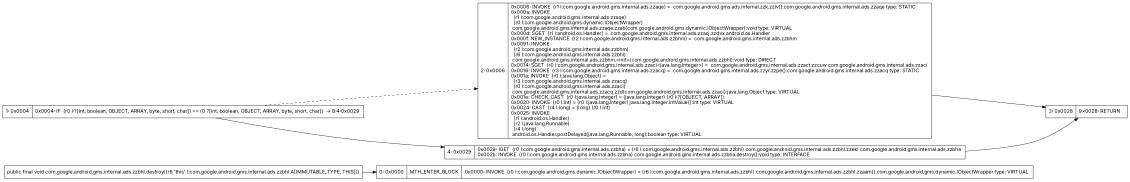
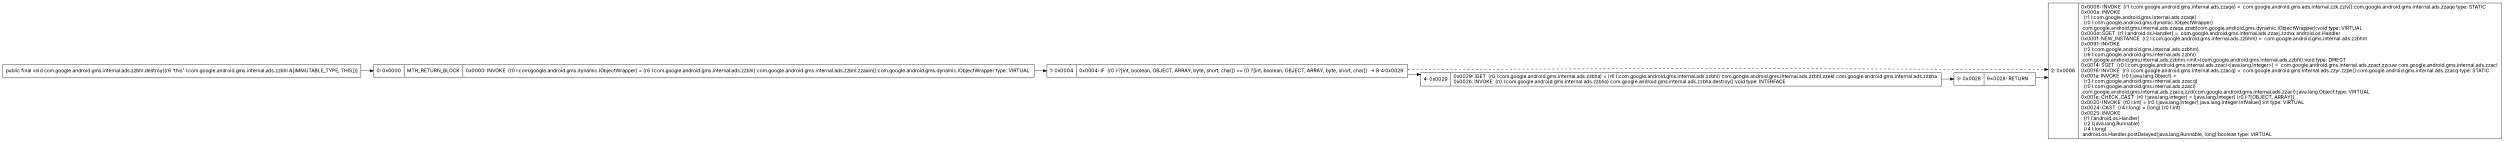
edge "0: 0x0000" -> "1: 0x0004": added
edge "2: 0x0006" -> "3: 0x0028": reversed
node "0: 0x0000": text "MTH_ENTER_BLOCK" -> "MTH_RETURN_BLOCK"
